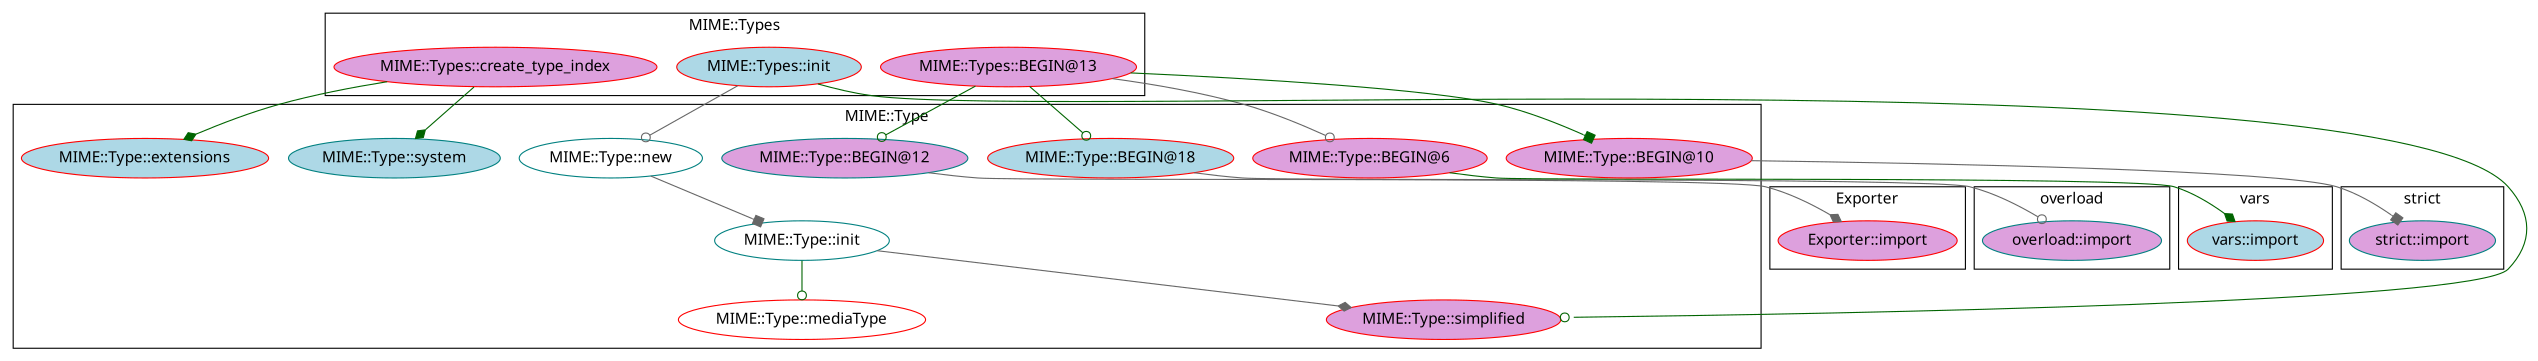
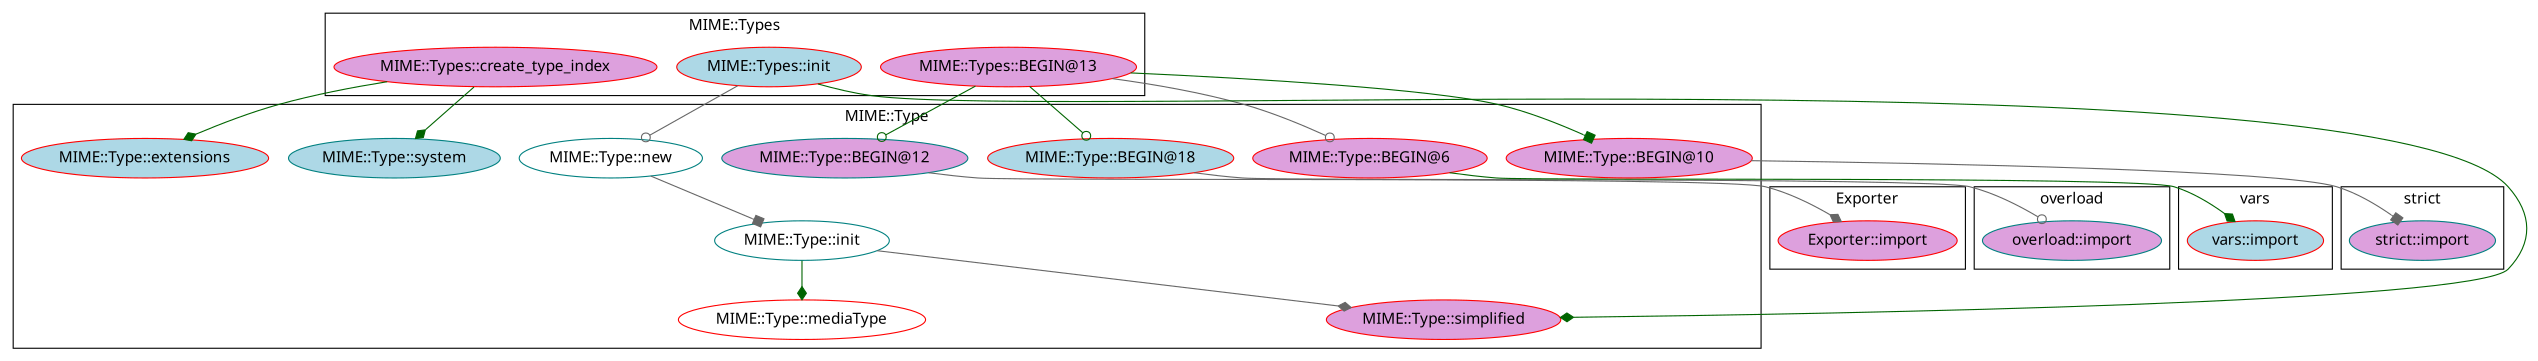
edge "MIME::Types::init" -> "MIME::Type::simplified": arrowhead odot -> diamond
edge "MIME::Type::init" -> "MIME::Type::mediaType": arrowhead odot -> diamond
